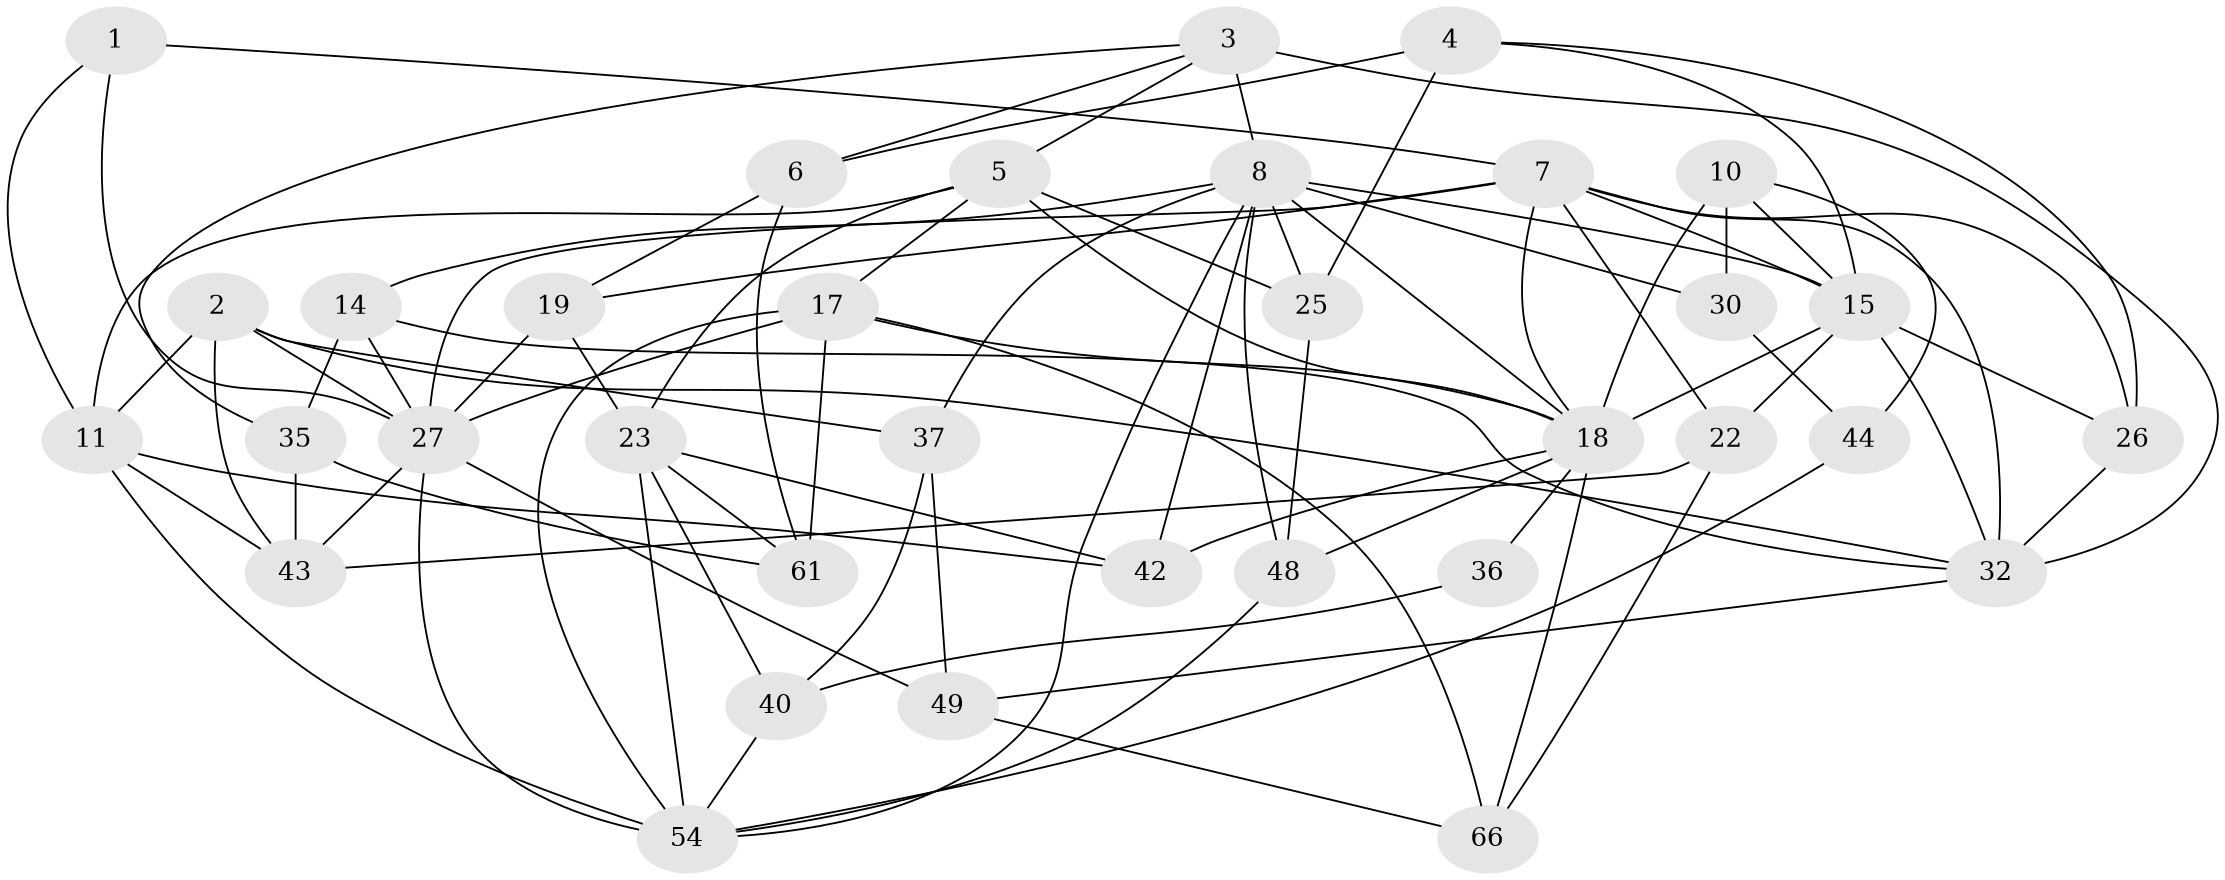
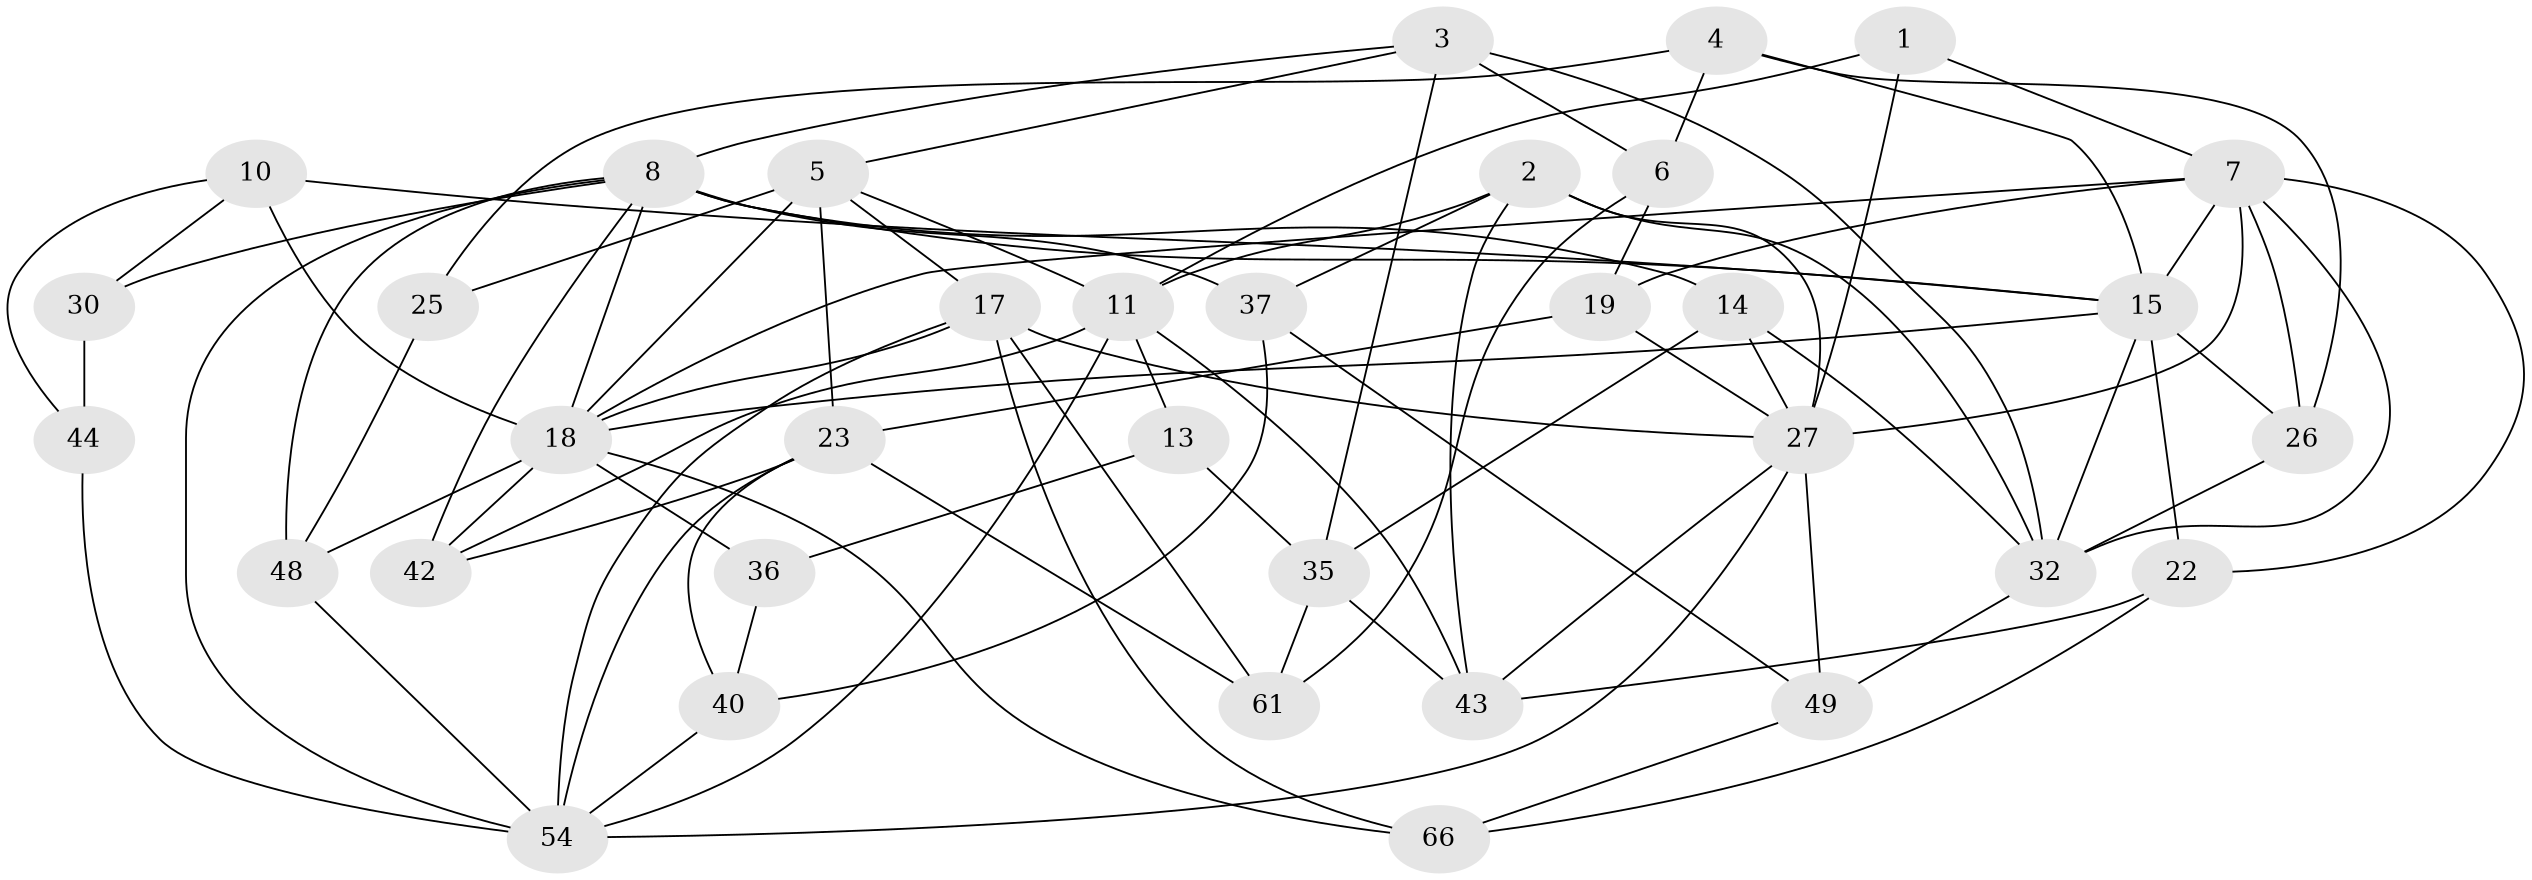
edge "8" -- "25": removed
node "13": added
